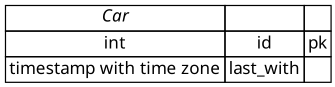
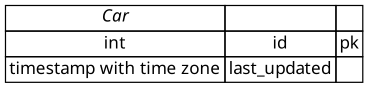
node "Car": text "last_with" -> "last_updated"
